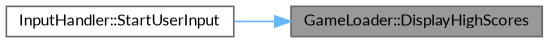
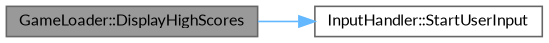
edge "InputHandler::StartUserInput" -> "GameLoader::DisplayHighScores": reversed
